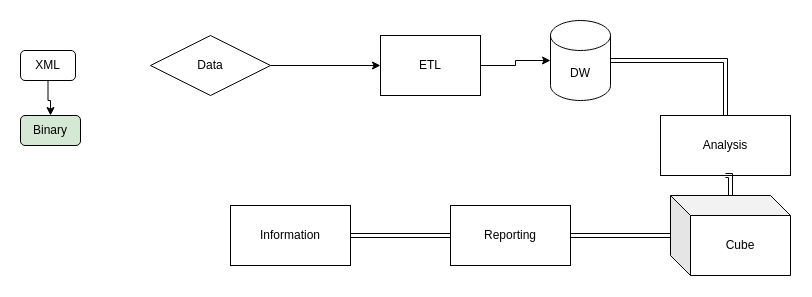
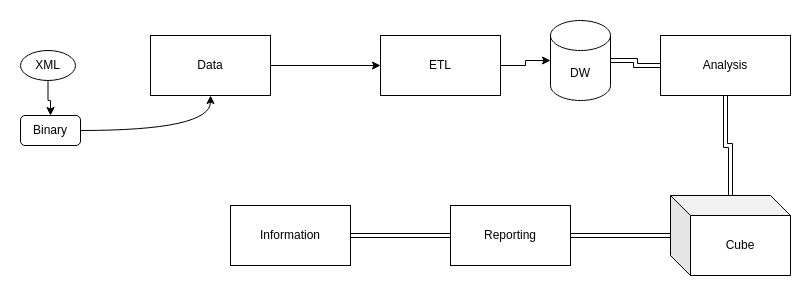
node "XML": shape rounded rectangle -> ellipse
node "Data": shape diamond -> rectangle
node "ETL": size 100x60 -> 120x60
edge "Binary" -> "Data": added
node "Binary": fillcolor #d5e8d4 -> #ffffff
node "Analysis": moved (726, 146) -> (726, 66)
